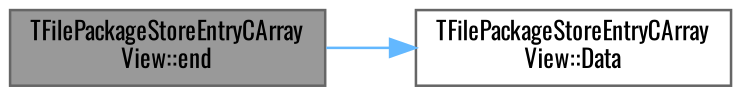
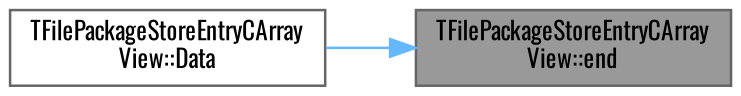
edge "TFilePackageStoreEntryCArray View::end" -> "TFilePackageStoreEntryCArray View::Data": reversed
